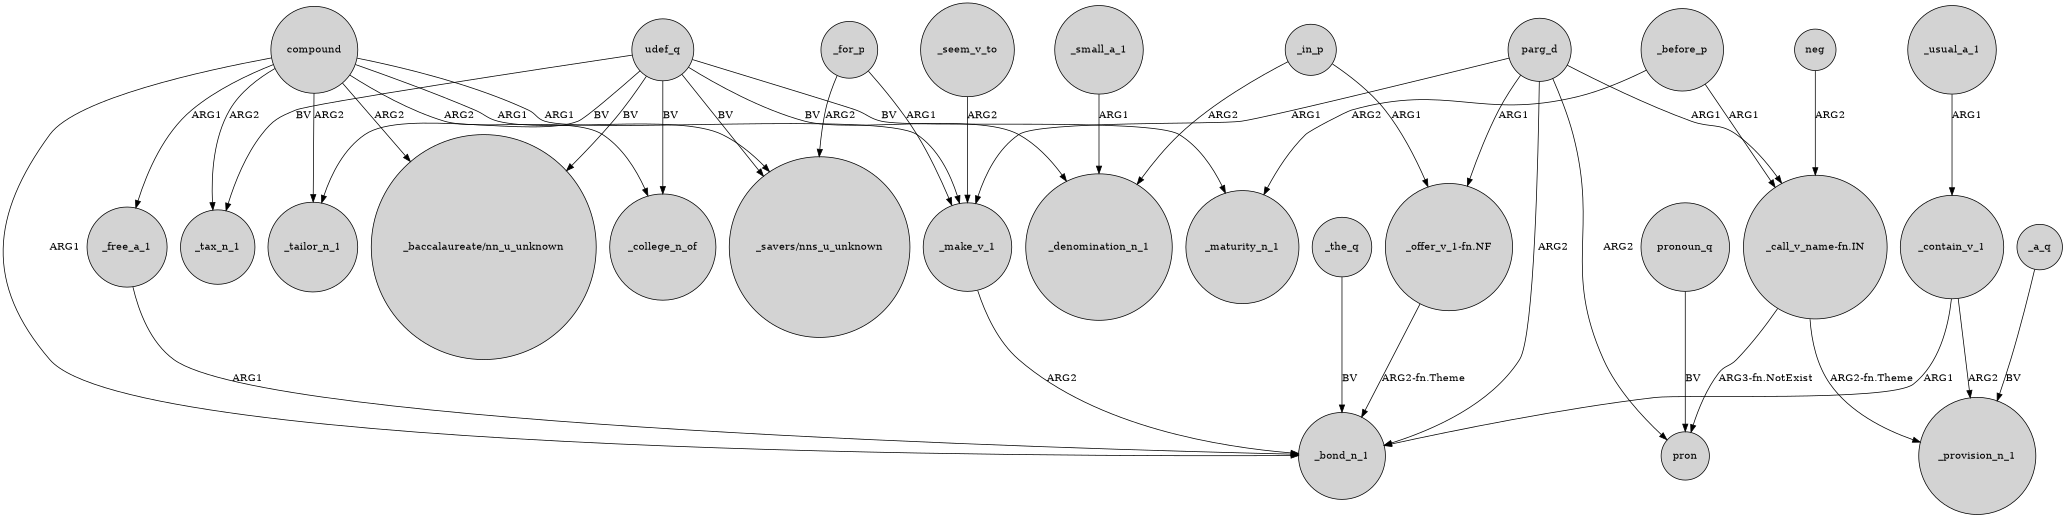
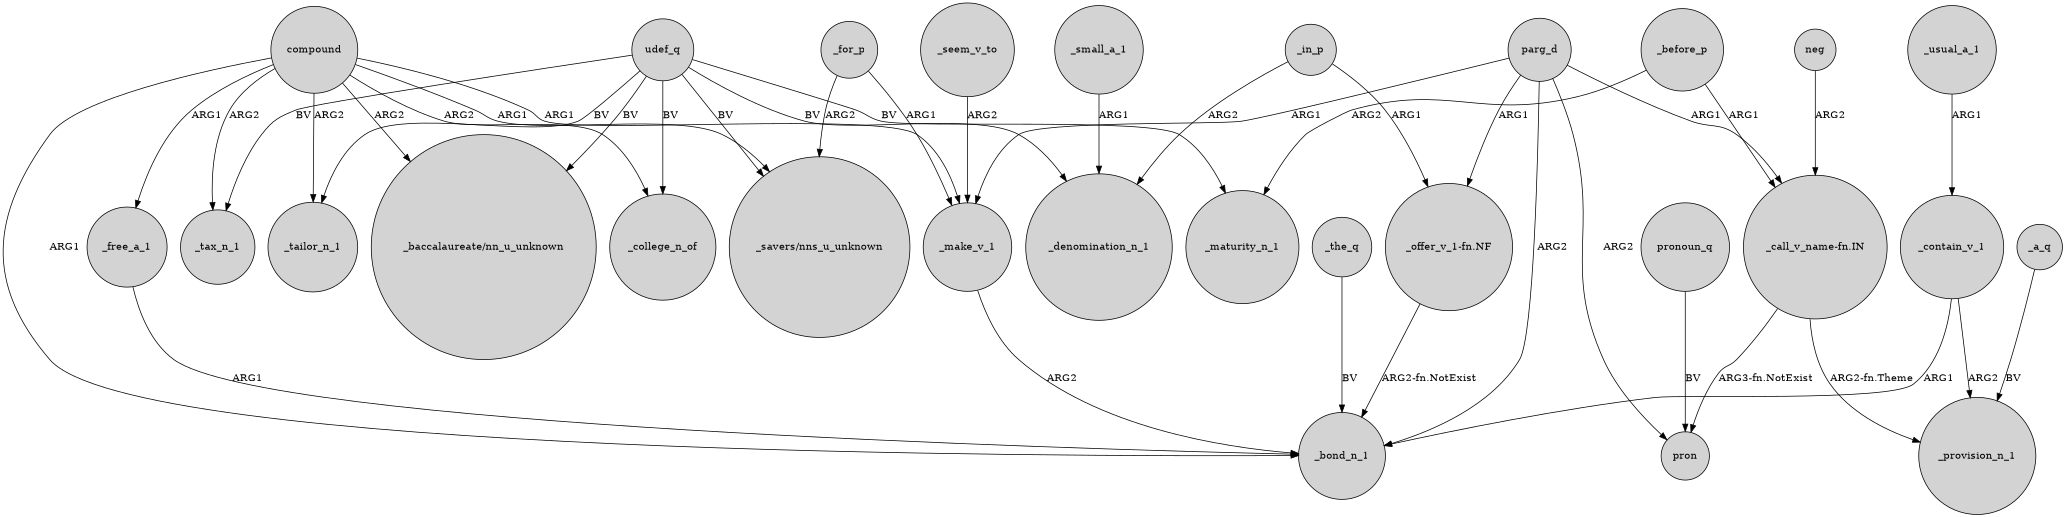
edge "_offer_v_1-fn.NF" -> "_bond_n_1": label "ARG2-fn.Theme" -> "ARG2-fn.NotExist"
